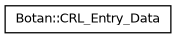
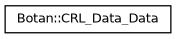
node "Botan::CRL_Entry_Data": label "Botan::CRL_Entry_Data" -> "Botan::CRL_Data_Data"
